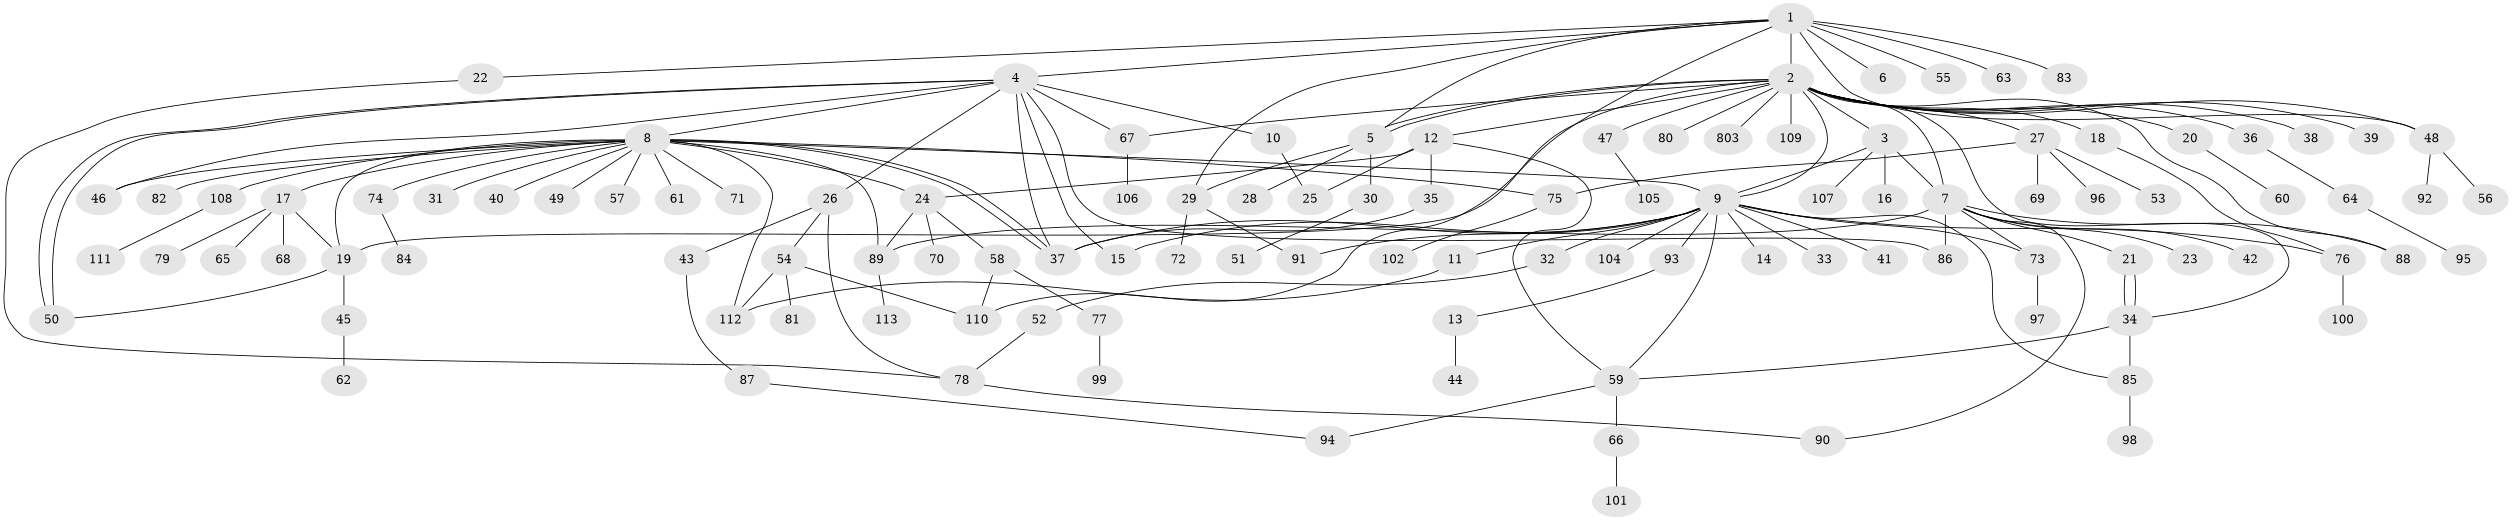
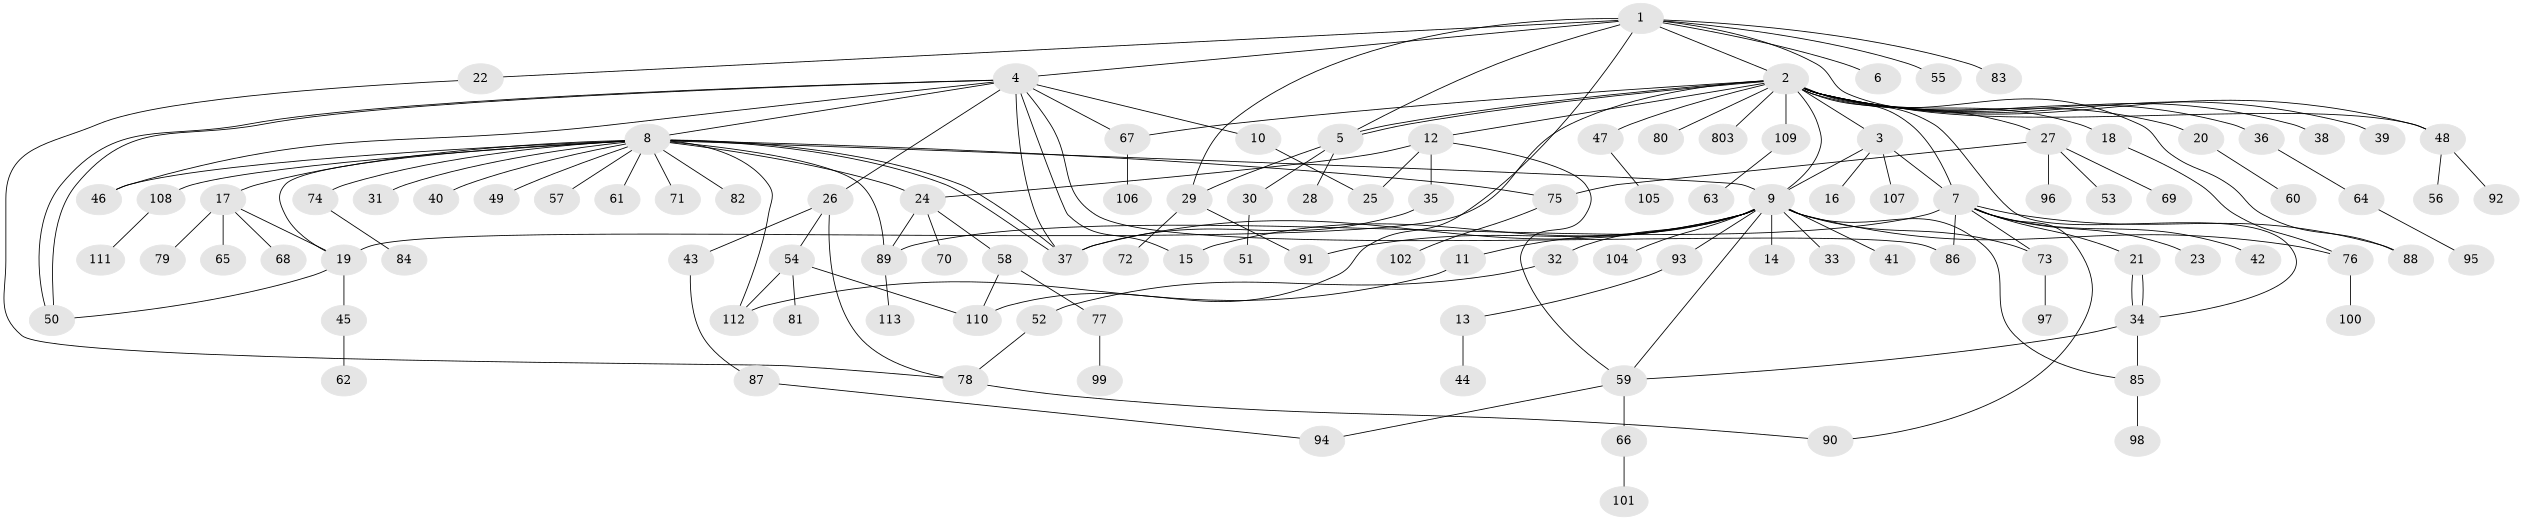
edge "1" -- "63": now "109" -- "63"
